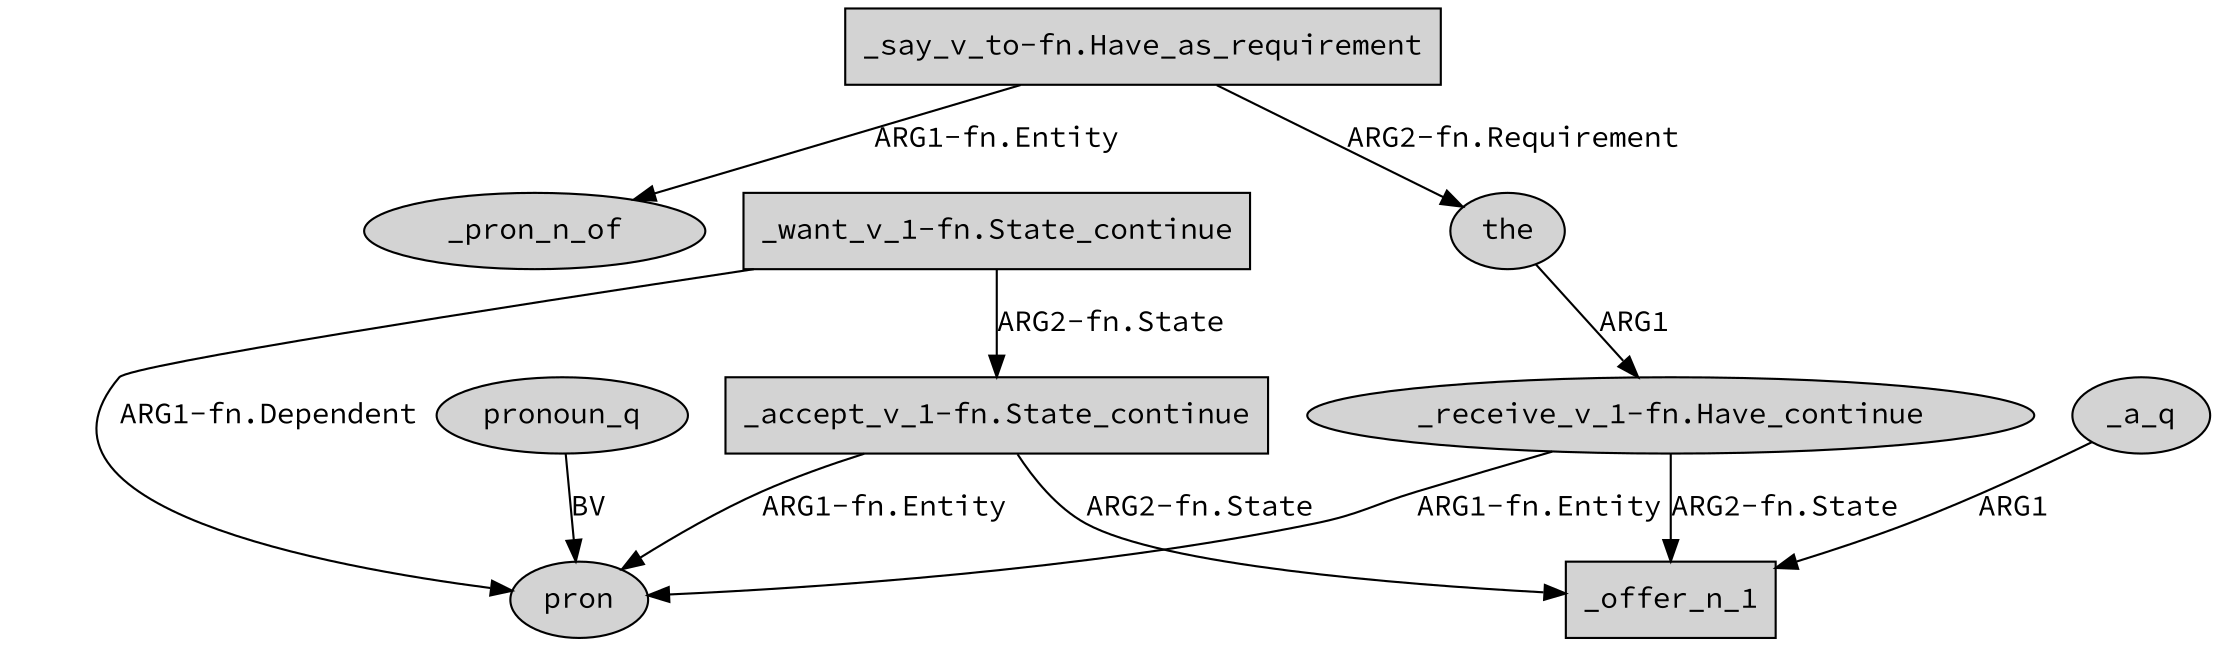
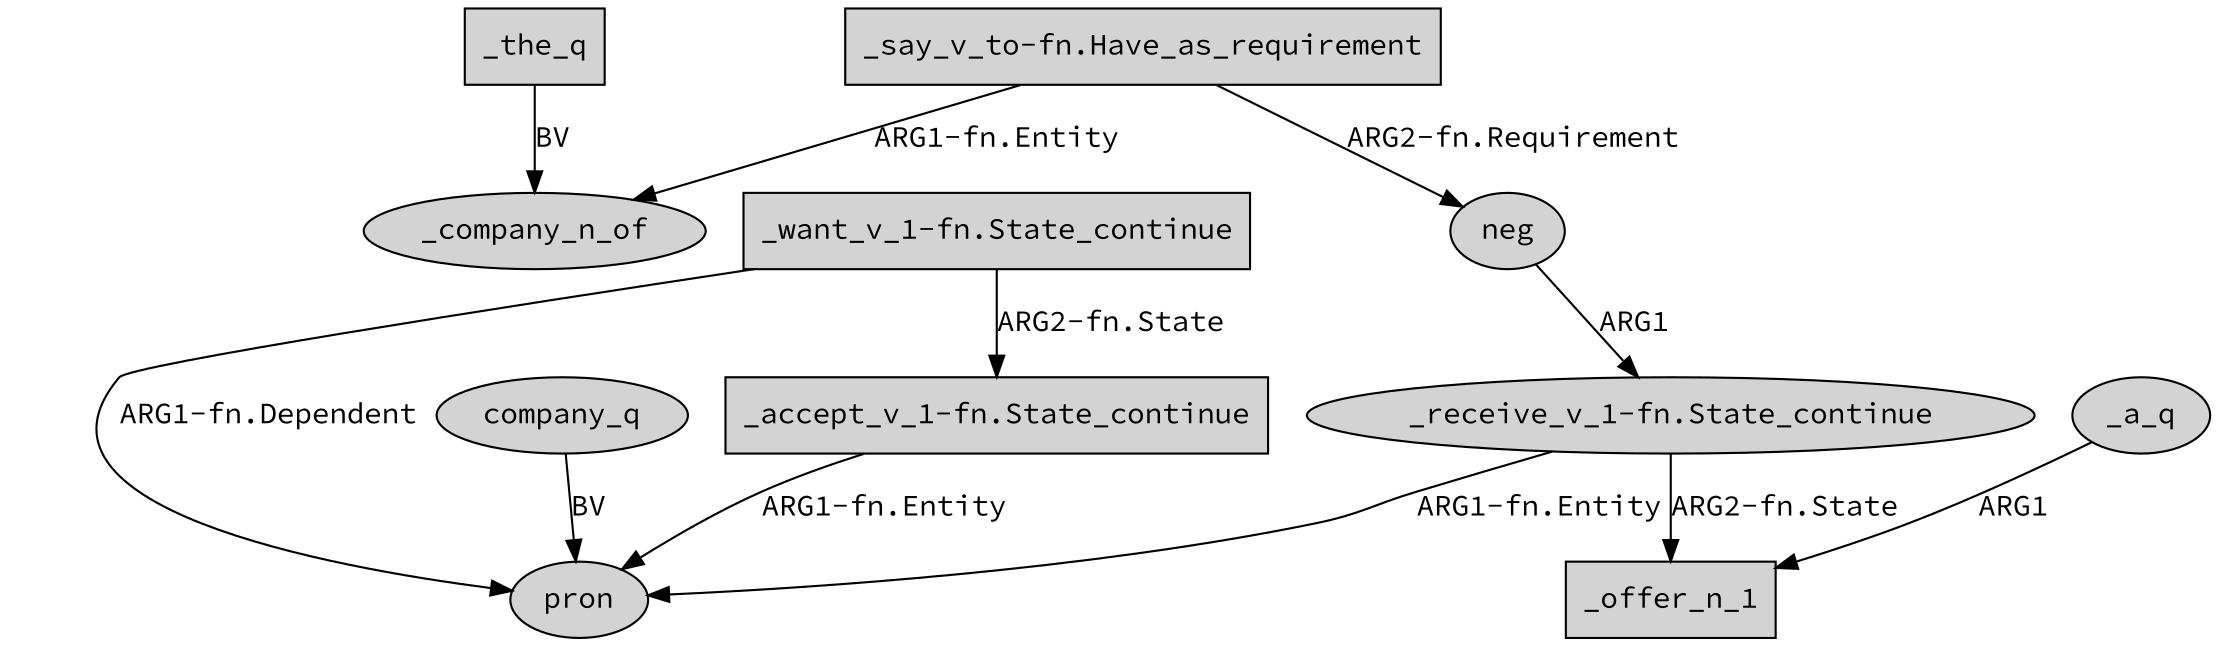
node "_the_q": added
node "_pron_n_of": label "_pron_n_of" -> "_company_n_of"
node "the": label "the" -> "neg"
node "pronoun_q": label "pronoun_q" -> "company_q"
node "_receive_v_1-fn.Have_continue": label "_receive_v_1-fn.Have_continue" -> "_receive_v_1-fn.State_continue"
edge "_accept_v_1-fn.State_continue" -> "_offer_n_1": removed, label "ARG2-fn.State"
